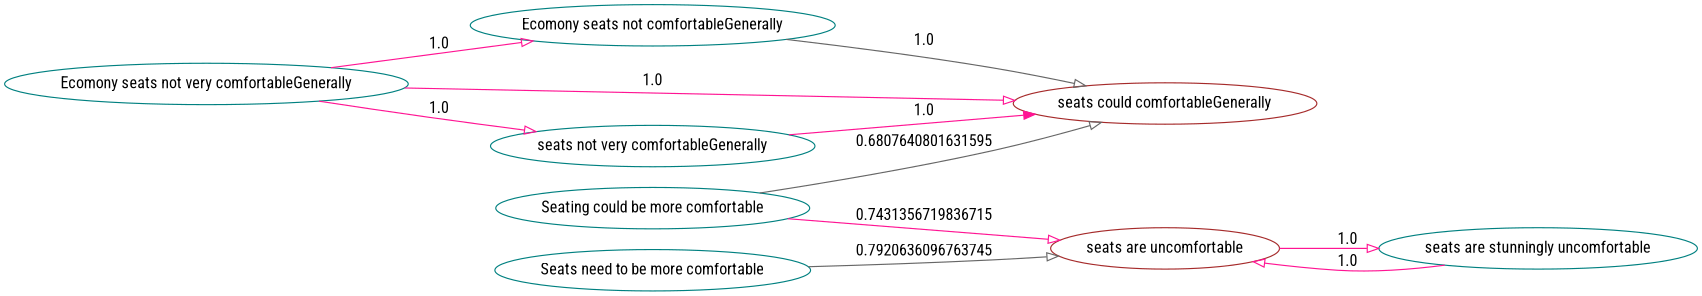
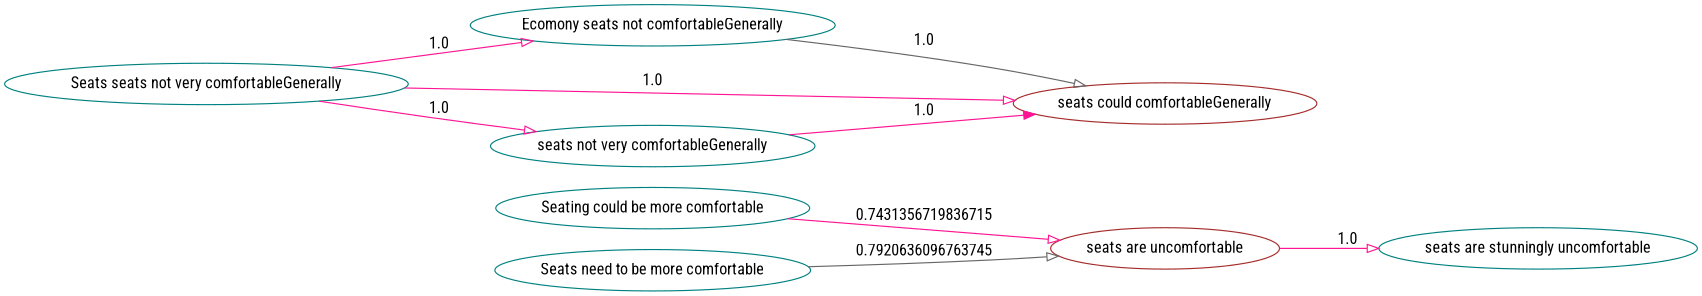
node "Ecomony seats not very comfortableGenerally": label "Ecomony seats not very comfortableGenerally" -> "Seats seats not very comfortableGenerally"
edge "Seating could be more comfortable" -> "seats could comfortableGenerally": removed, label "0.6807640801631595"
edge "seats are stunningly uncomfortable" -> "seats are uncomfortable": removed, label "1.0"
